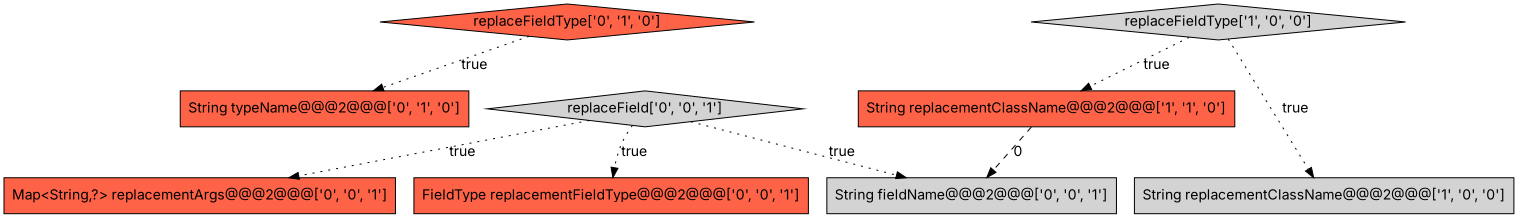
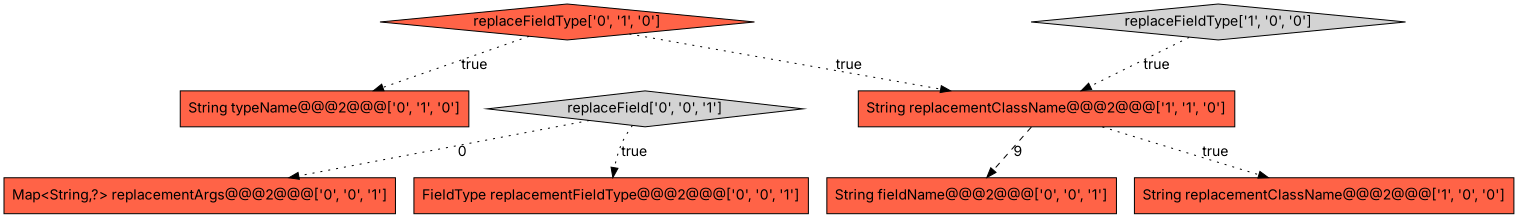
edge "replaceFieldType['0', '1', '0']" -> "String replacementClassName@@@2@@@['1', '1', '0']": added, label "true"
edge "replaceFieldType['1', '0', '0']" -> "String replacementClassName@@@2@@@['1', '0', '0']": now "String replacementClassName@@@2@@@['1', '1', '0']" -> "String replacementClassName@@@2@@@['1', '0', '0']"
edge "replaceField['0', '0', '1']" -> "String fieldName@@@2@@@['0', '0', '1']": removed, label "true"
edge "replaceField['0', '0', '1']" -> "Map<String,?> replacementArgs@@@2@@@['0', '0', '1']": label "true" -> "0"
edge "String replacementClassName@@@2@@@['1', '1', '0']" -> "String fieldName@@@2@@@['0', '0', '1']": label "0" -> "9"
node "String fieldName@@@2@@@['0', '0', '1']": fillcolor lightgray -> tomato
node "String replacementClassName@@@2@@@['1', '0', '0']": fillcolor lightgray -> tomato
